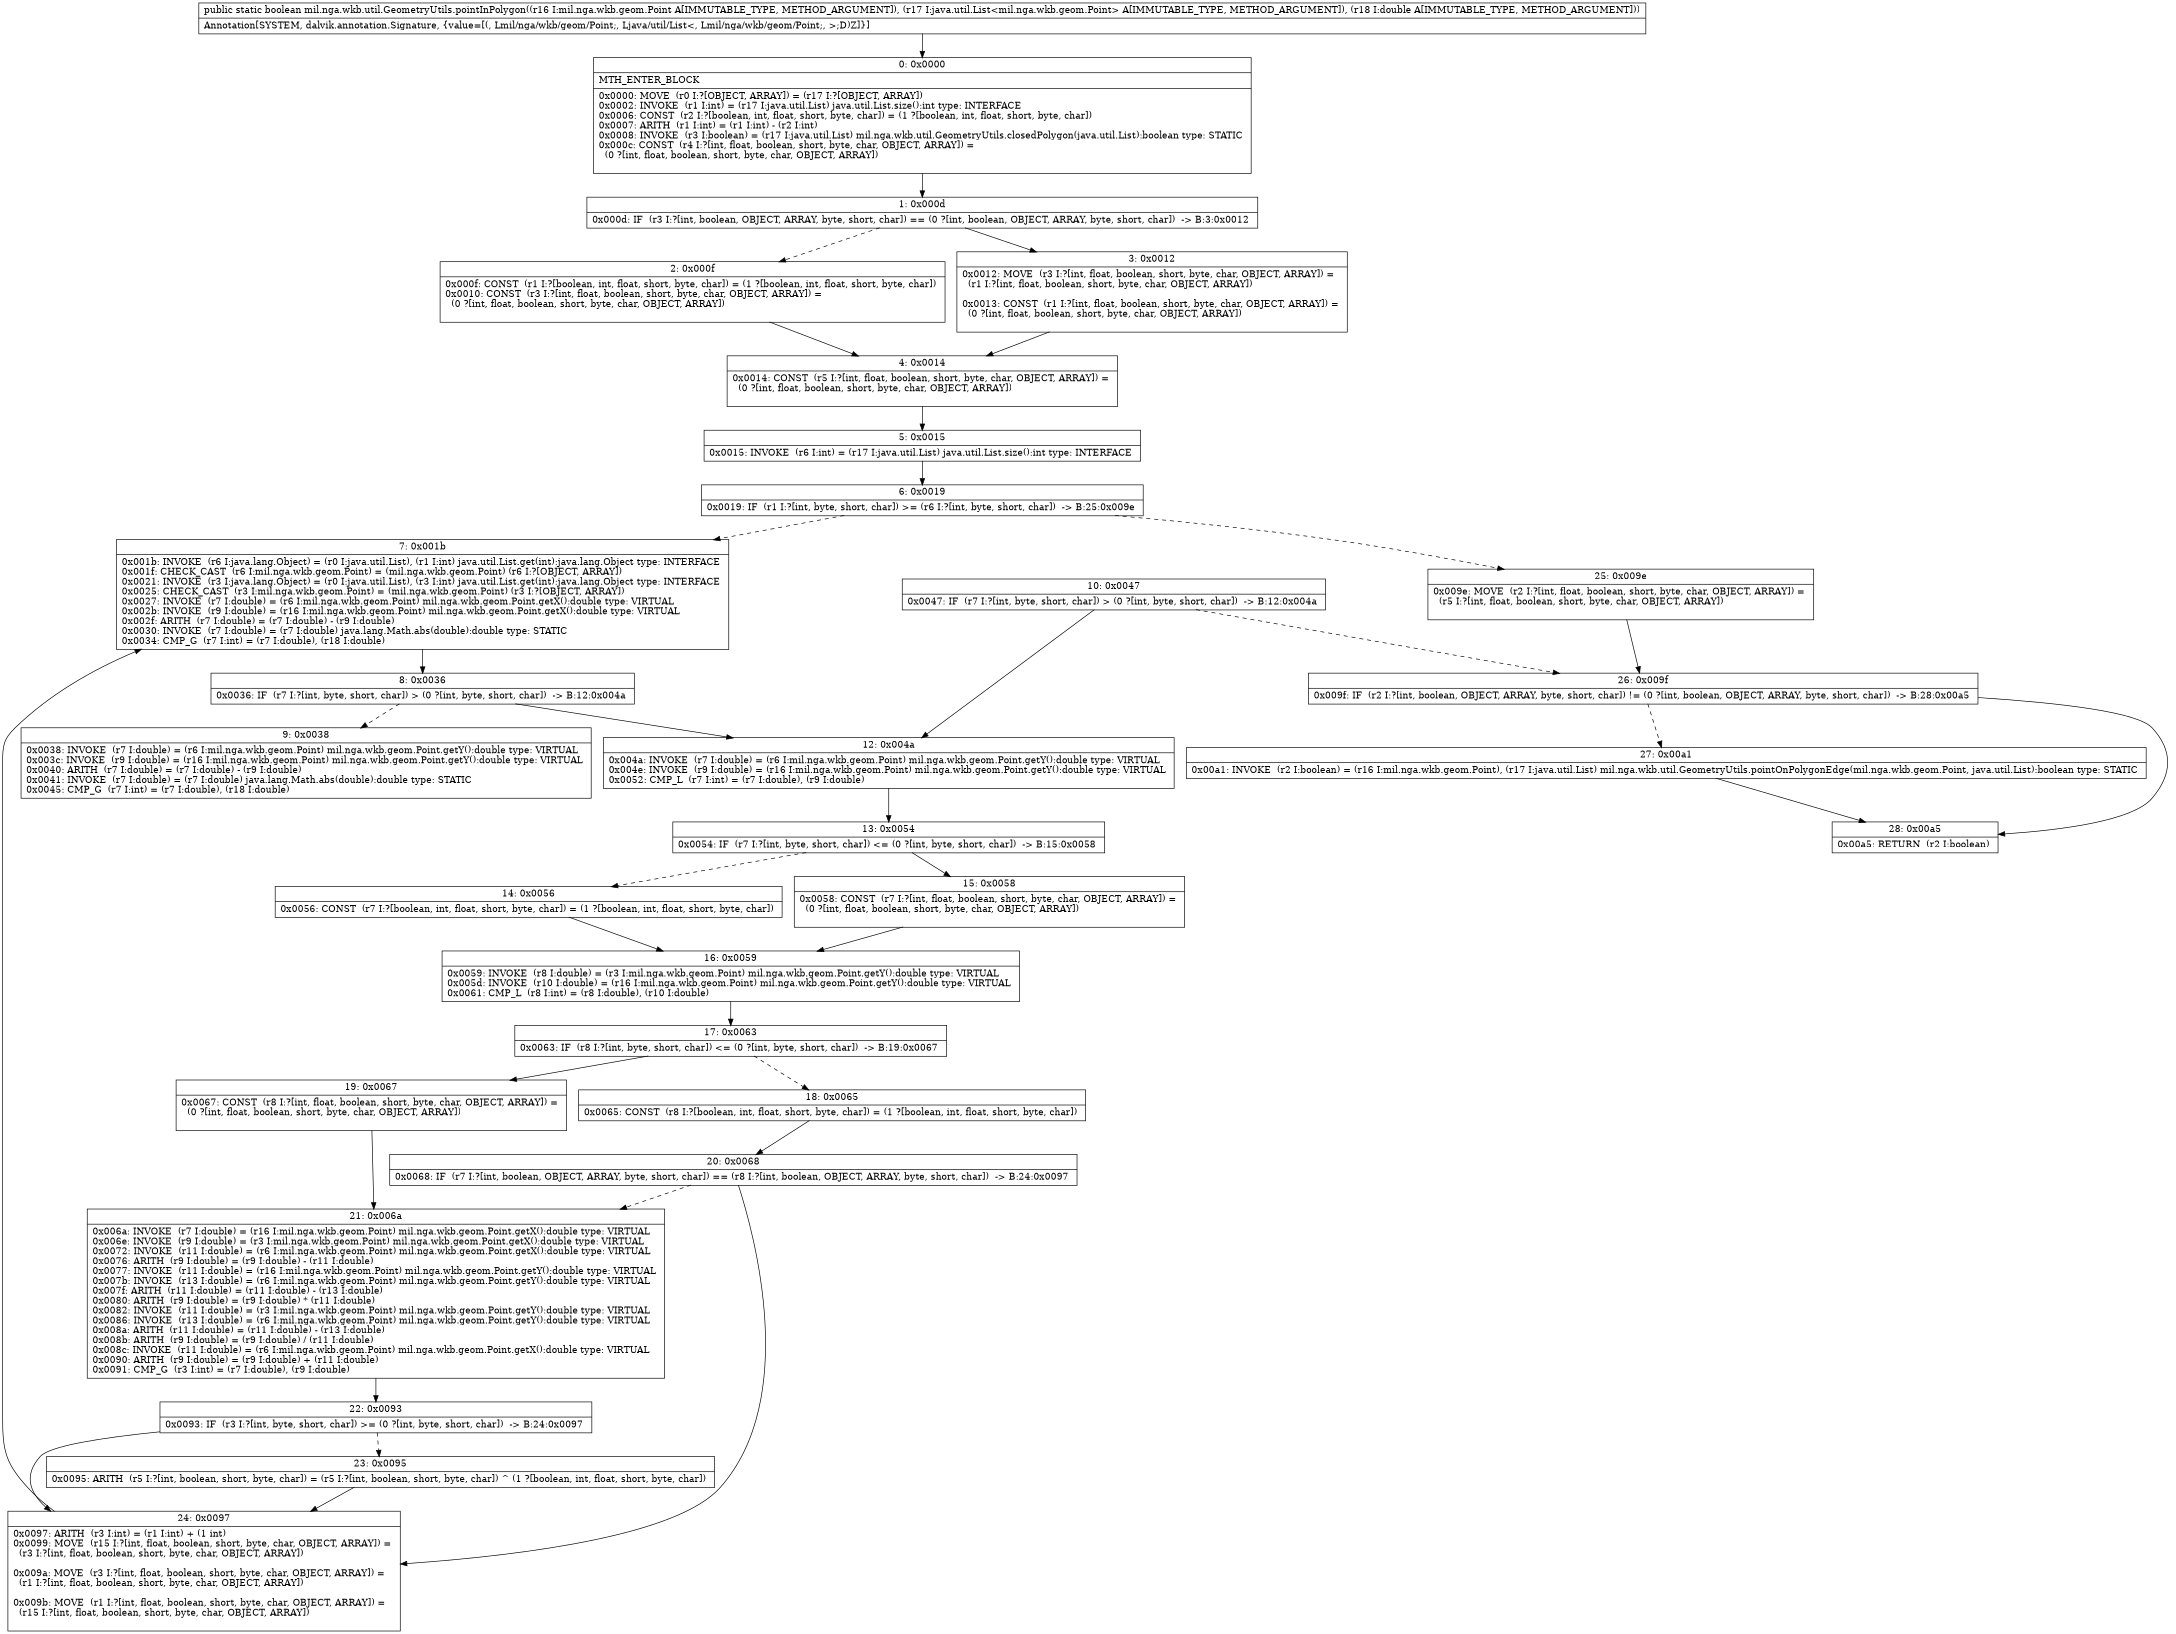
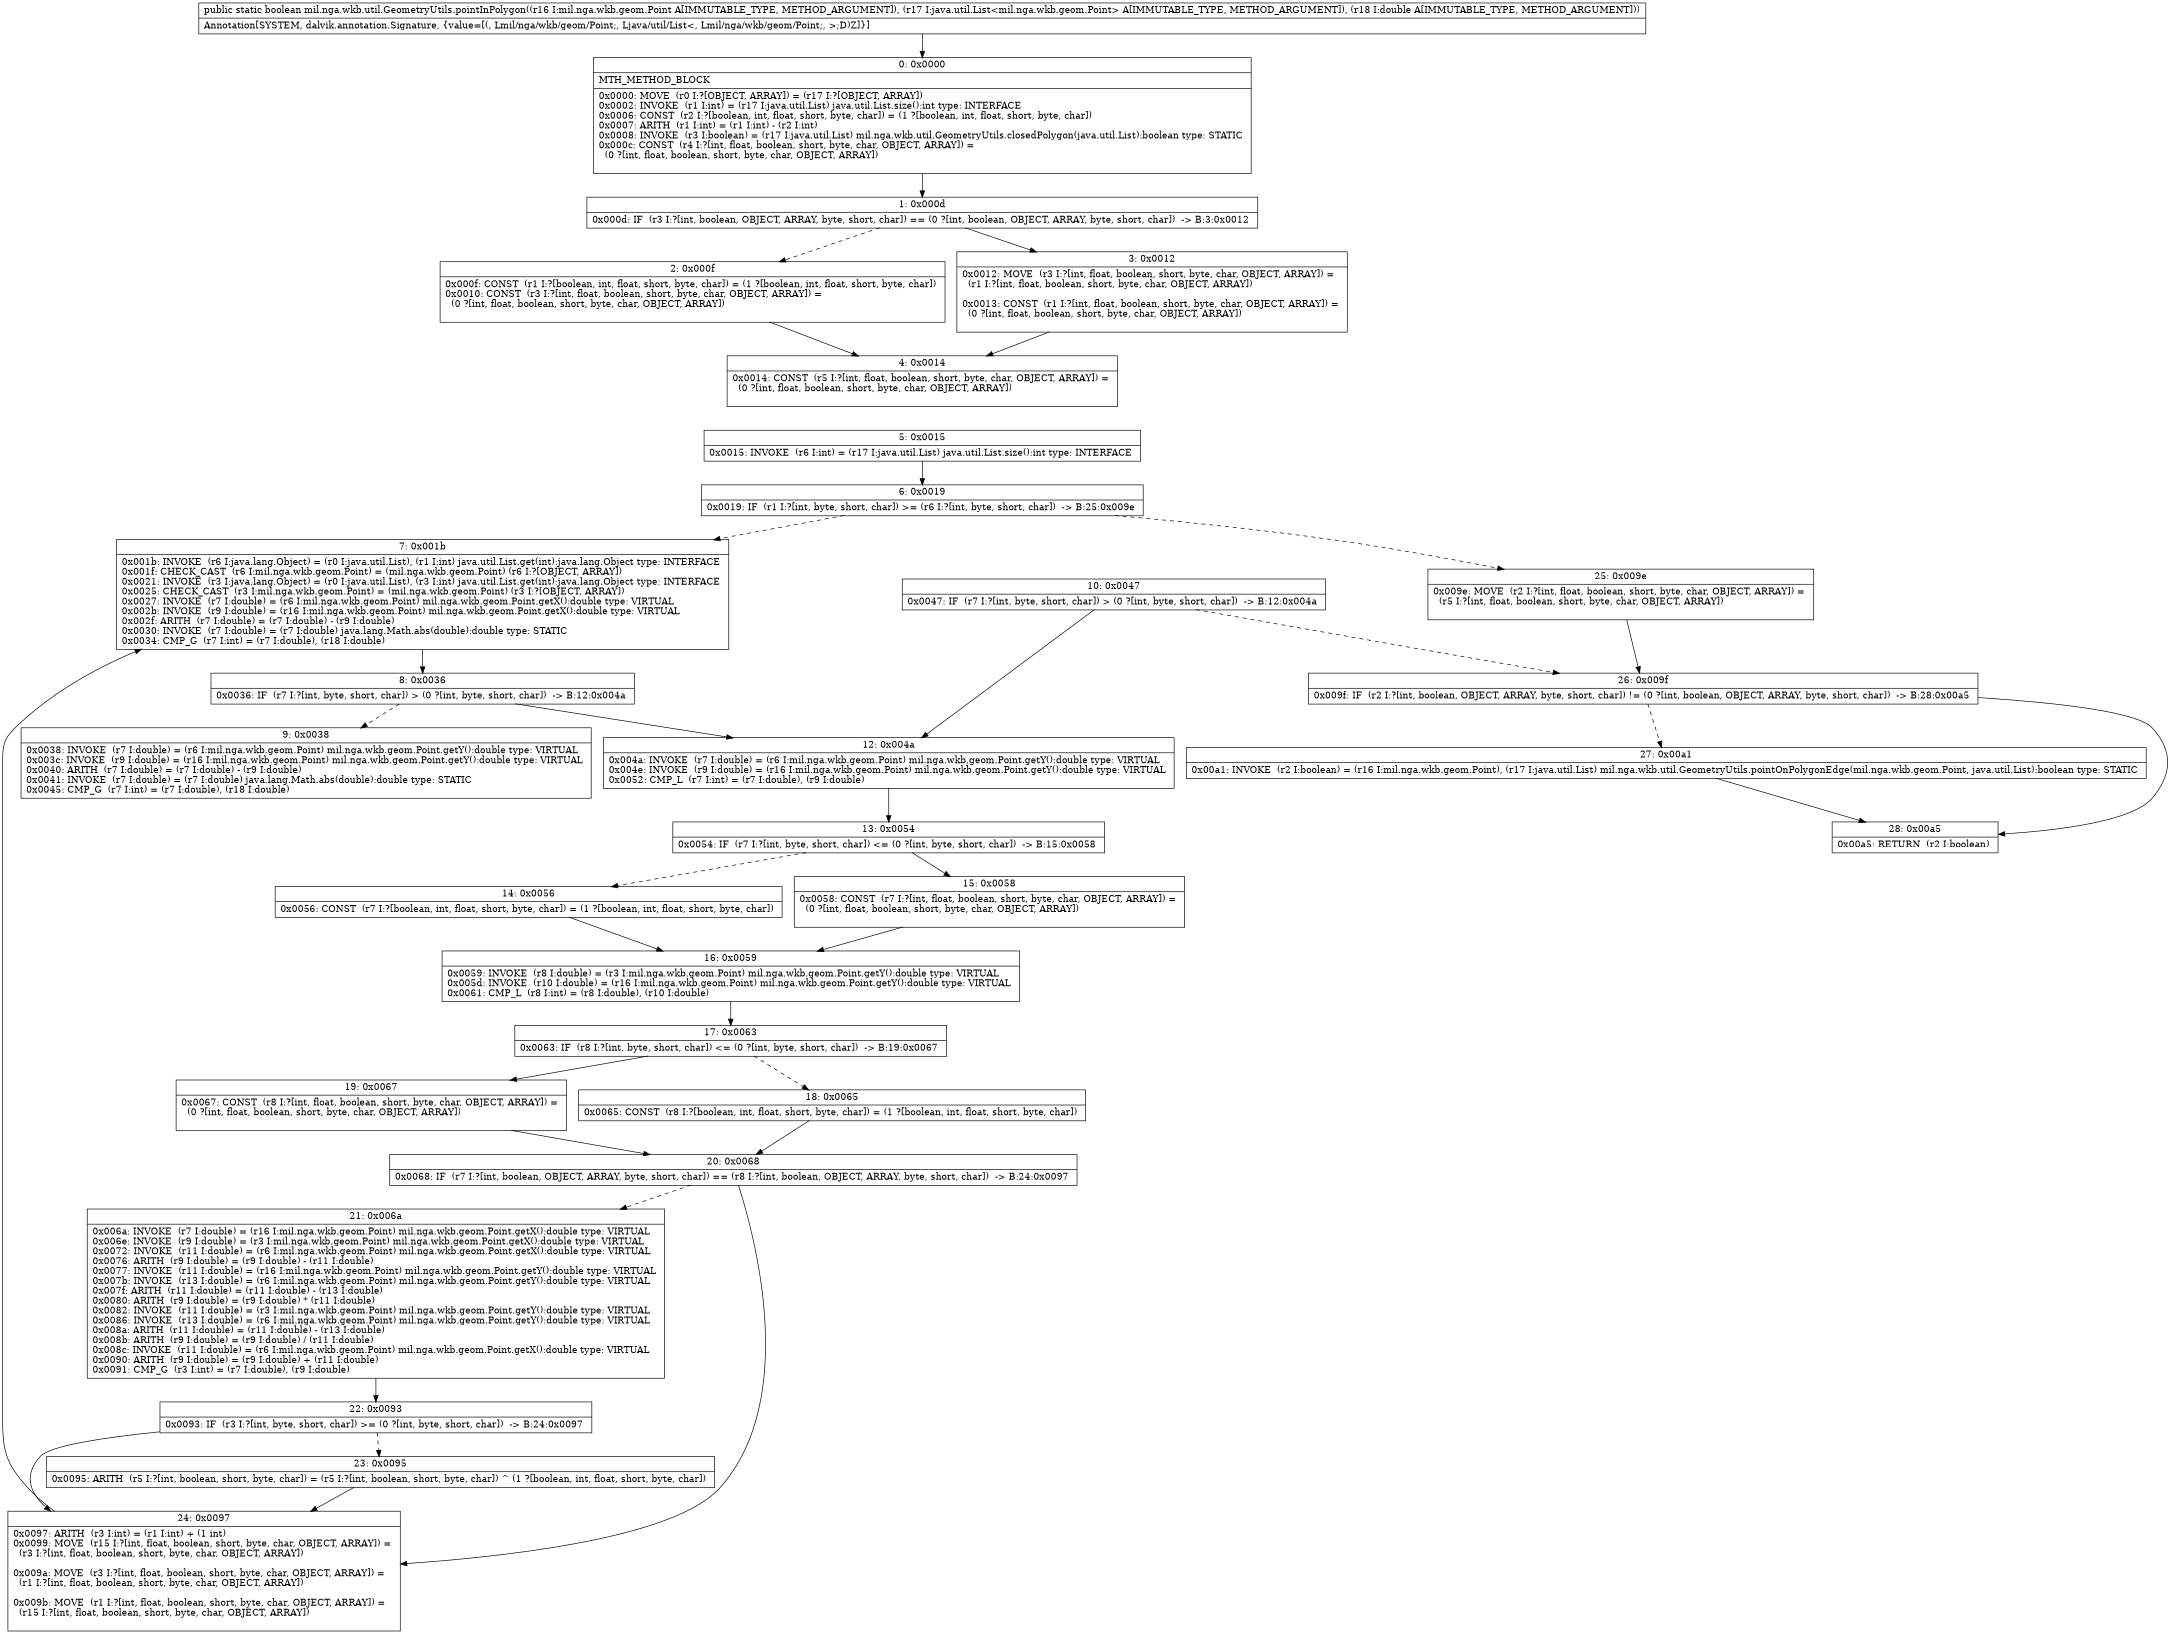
node "0: 0x0000": text "MTH_ENTER_BLOCK" -> "MTH_METHOD_BLOCK"
edge "4: 0x0014" -> "5: 0x0015": removed
edge "19: 0x0067" -> "21: 0x006a": now "19: 0x0067" -> "20: 0x0068"
